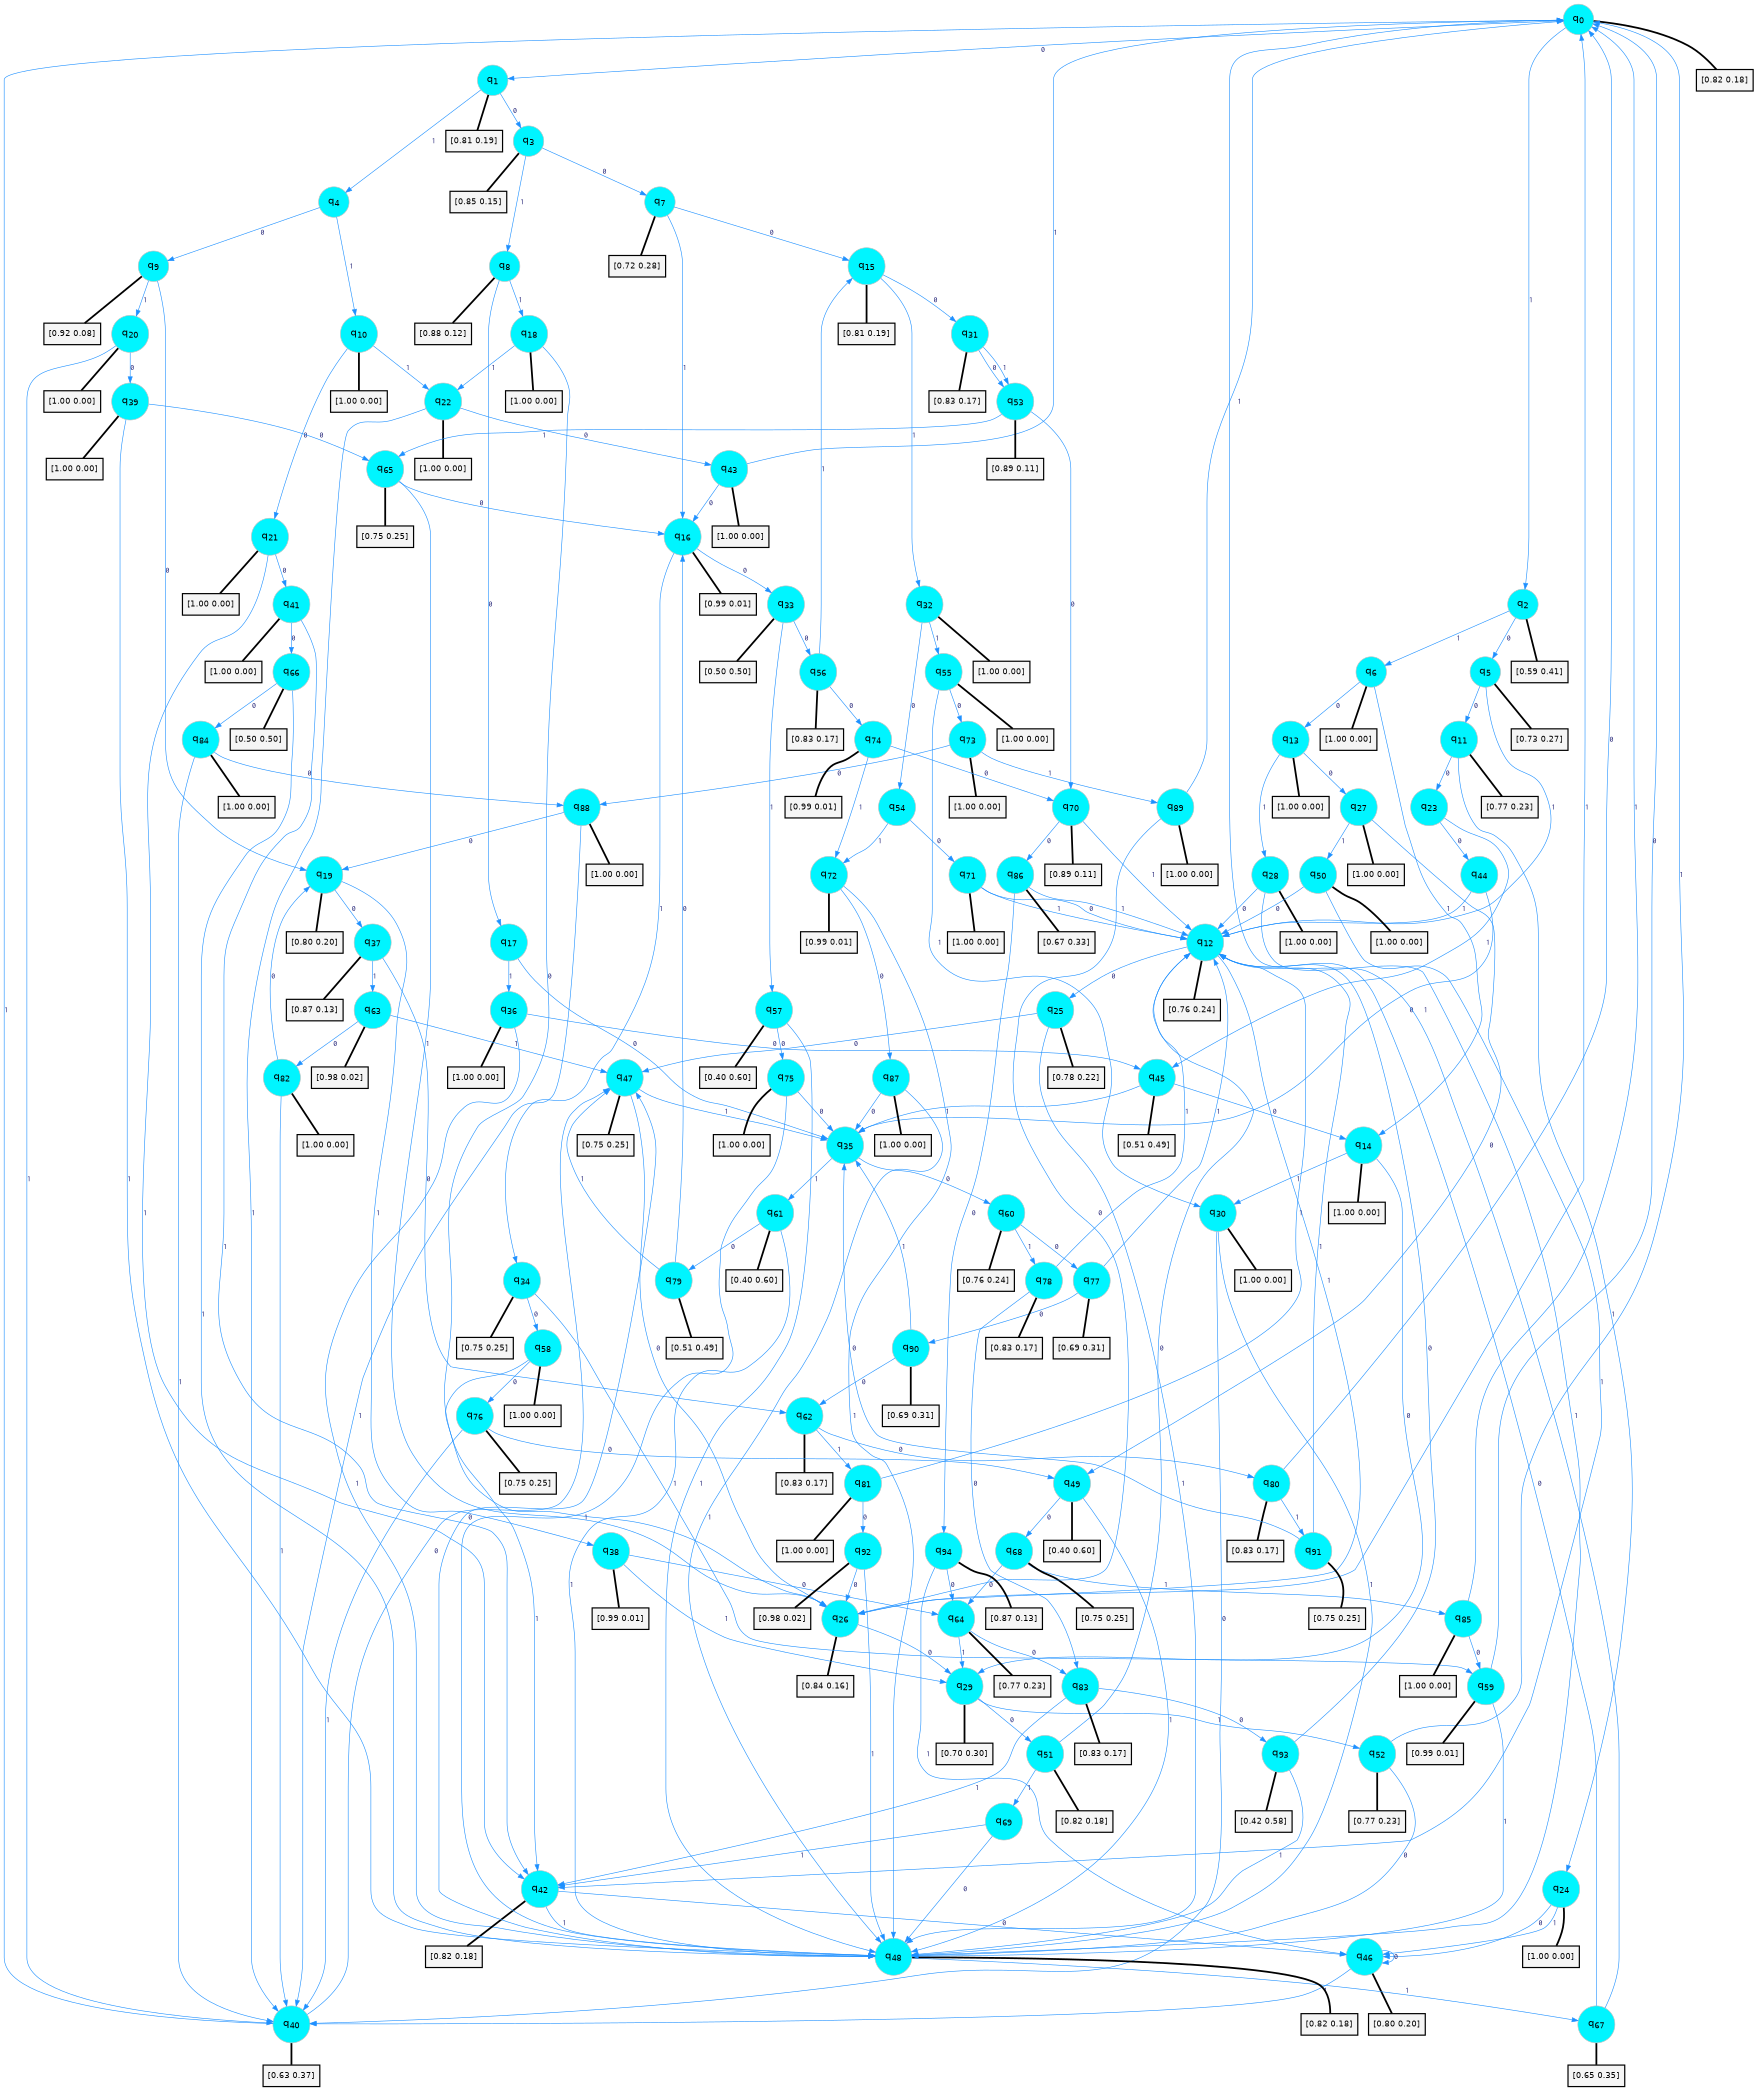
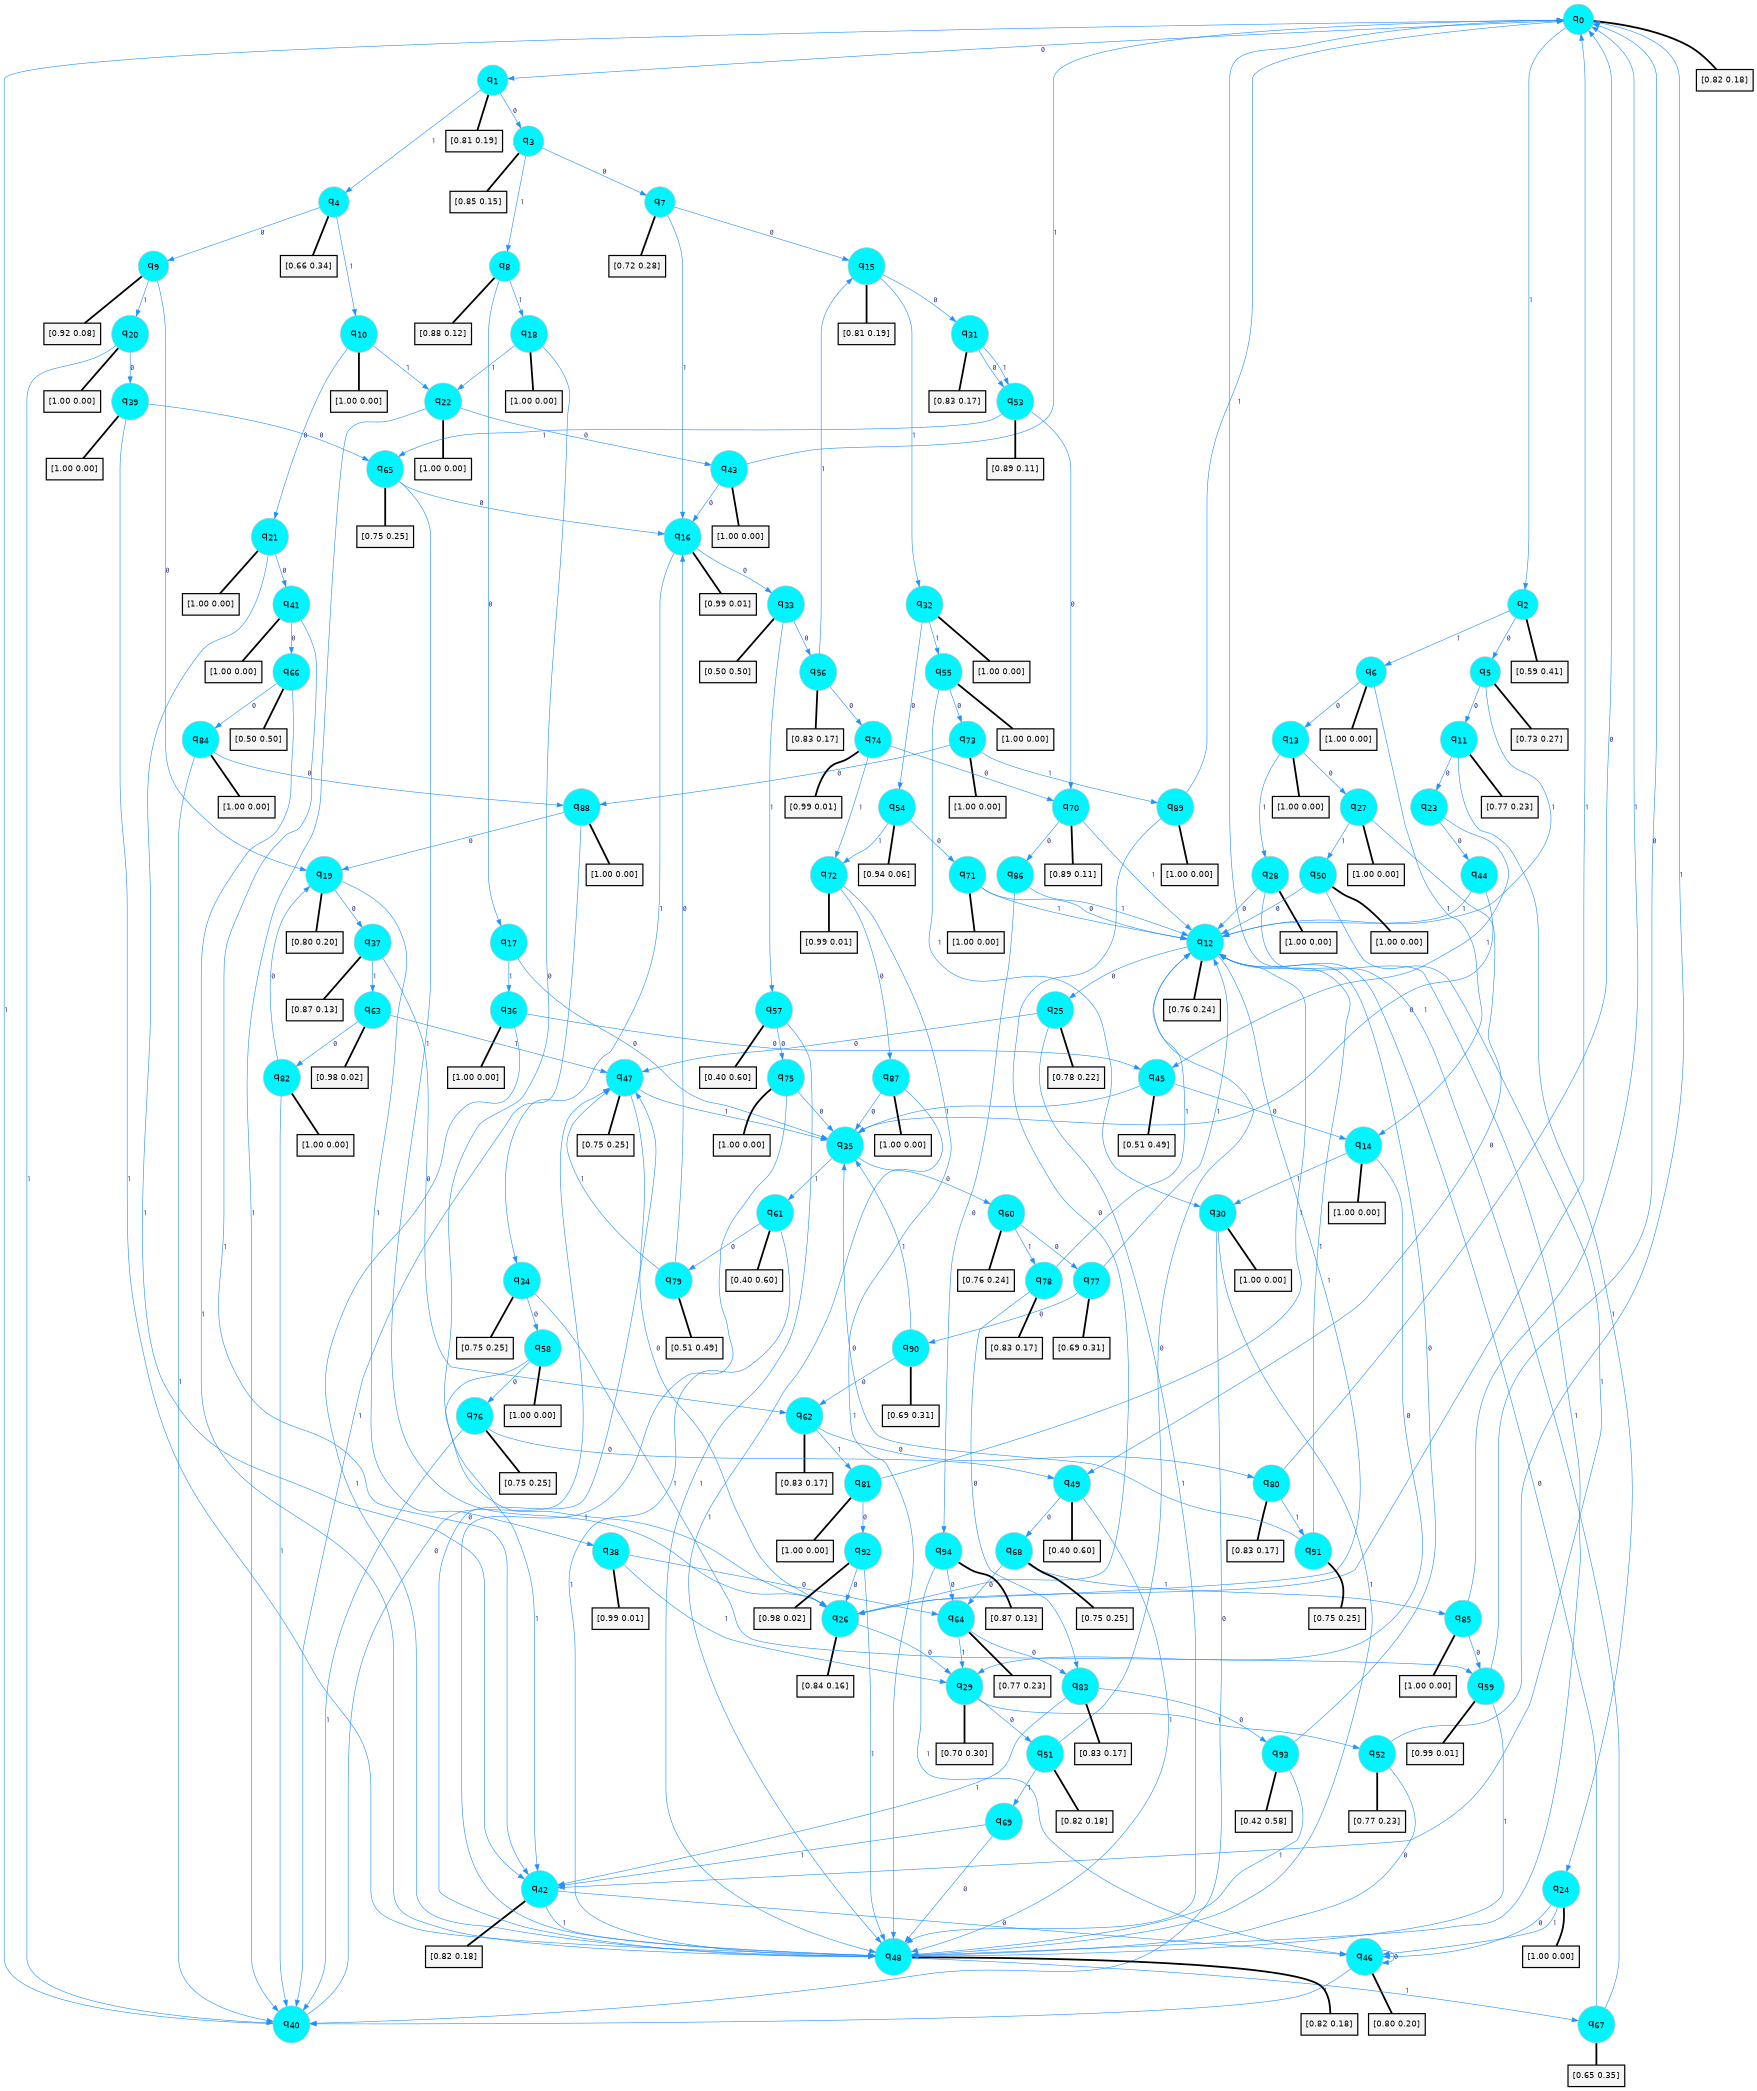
node "[0.66 0.34]": added
node "[0.94 0.06]": added
node "[0.67 0.33]": removed
node "[0.63 0.37]": removed
